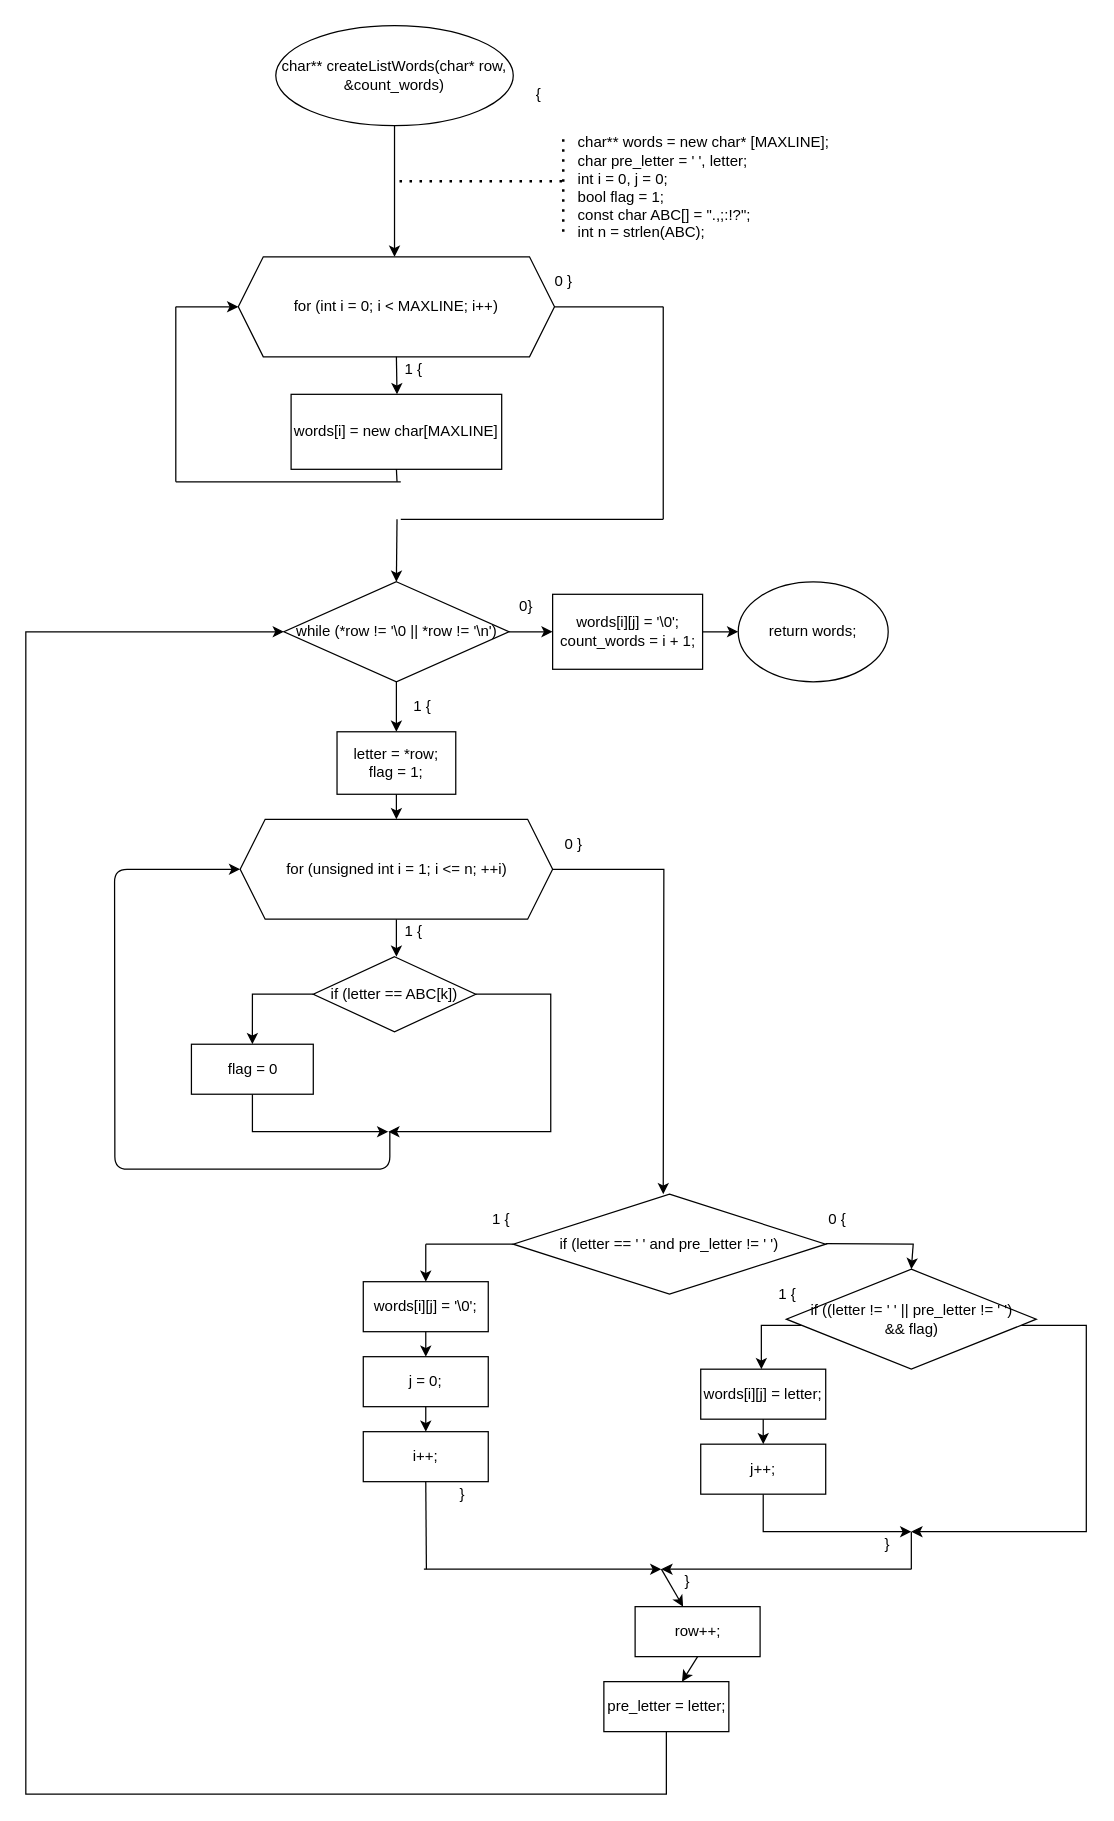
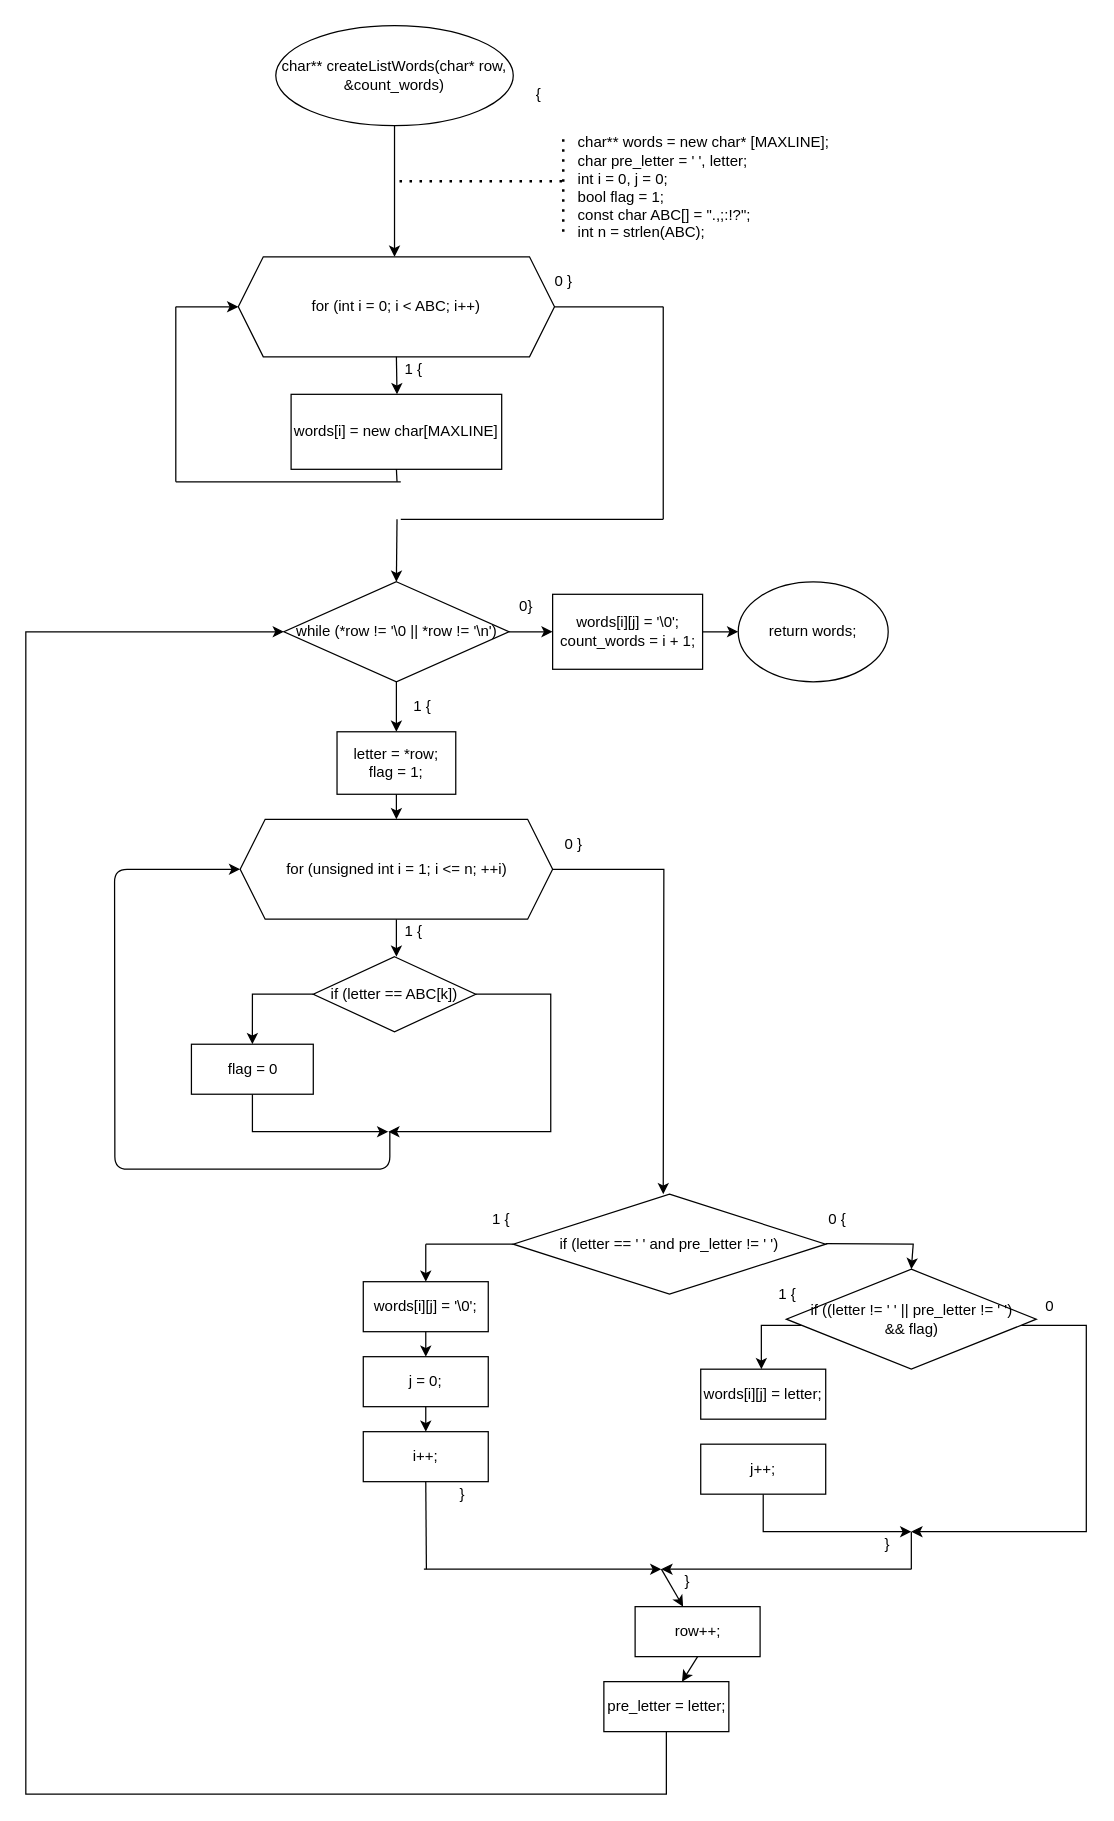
node "for (int i = 0; i < MAXLINE; i++)": label "for (int i = 0; i < MAXLINE; i++)" -> "for (int i = 0; i < ABC; i++)"
node "0": added
edge "words[i][j] = letter;" -> "j++;": removed
